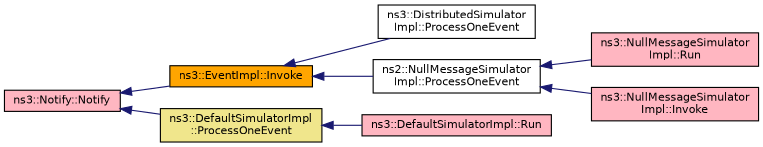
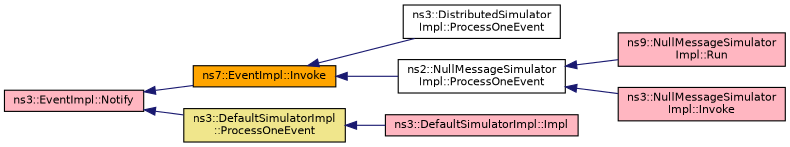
node "ns3::NullMessageSimulator Impl::Run": label "ns3::NullMessageSimulator Impl::Run" -> "ns9::NullMessageSimulator Impl::Run"
node "ns3::EventImpl::Invoke": label "ns3::EventImpl::Invoke" -> "ns7::EventImpl::Invoke"
node "ns3::Notify::Notify": label "ns3::Notify::Notify" -> "ns3::EventImpl::Notify"
node "ns3::DefaultSimulatorImpl::Run": label "ns3::DefaultSimulatorImpl::Run" -> "ns3::DefaultSimulatorImpl::Impl"
